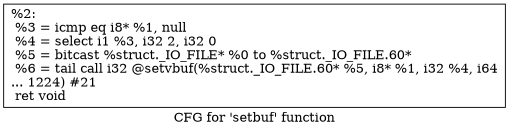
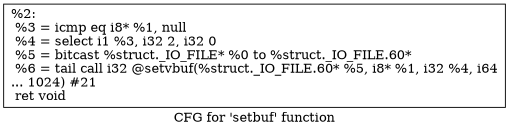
node "%2:": text "... 1224) #21" -> "... 1024) #21"
